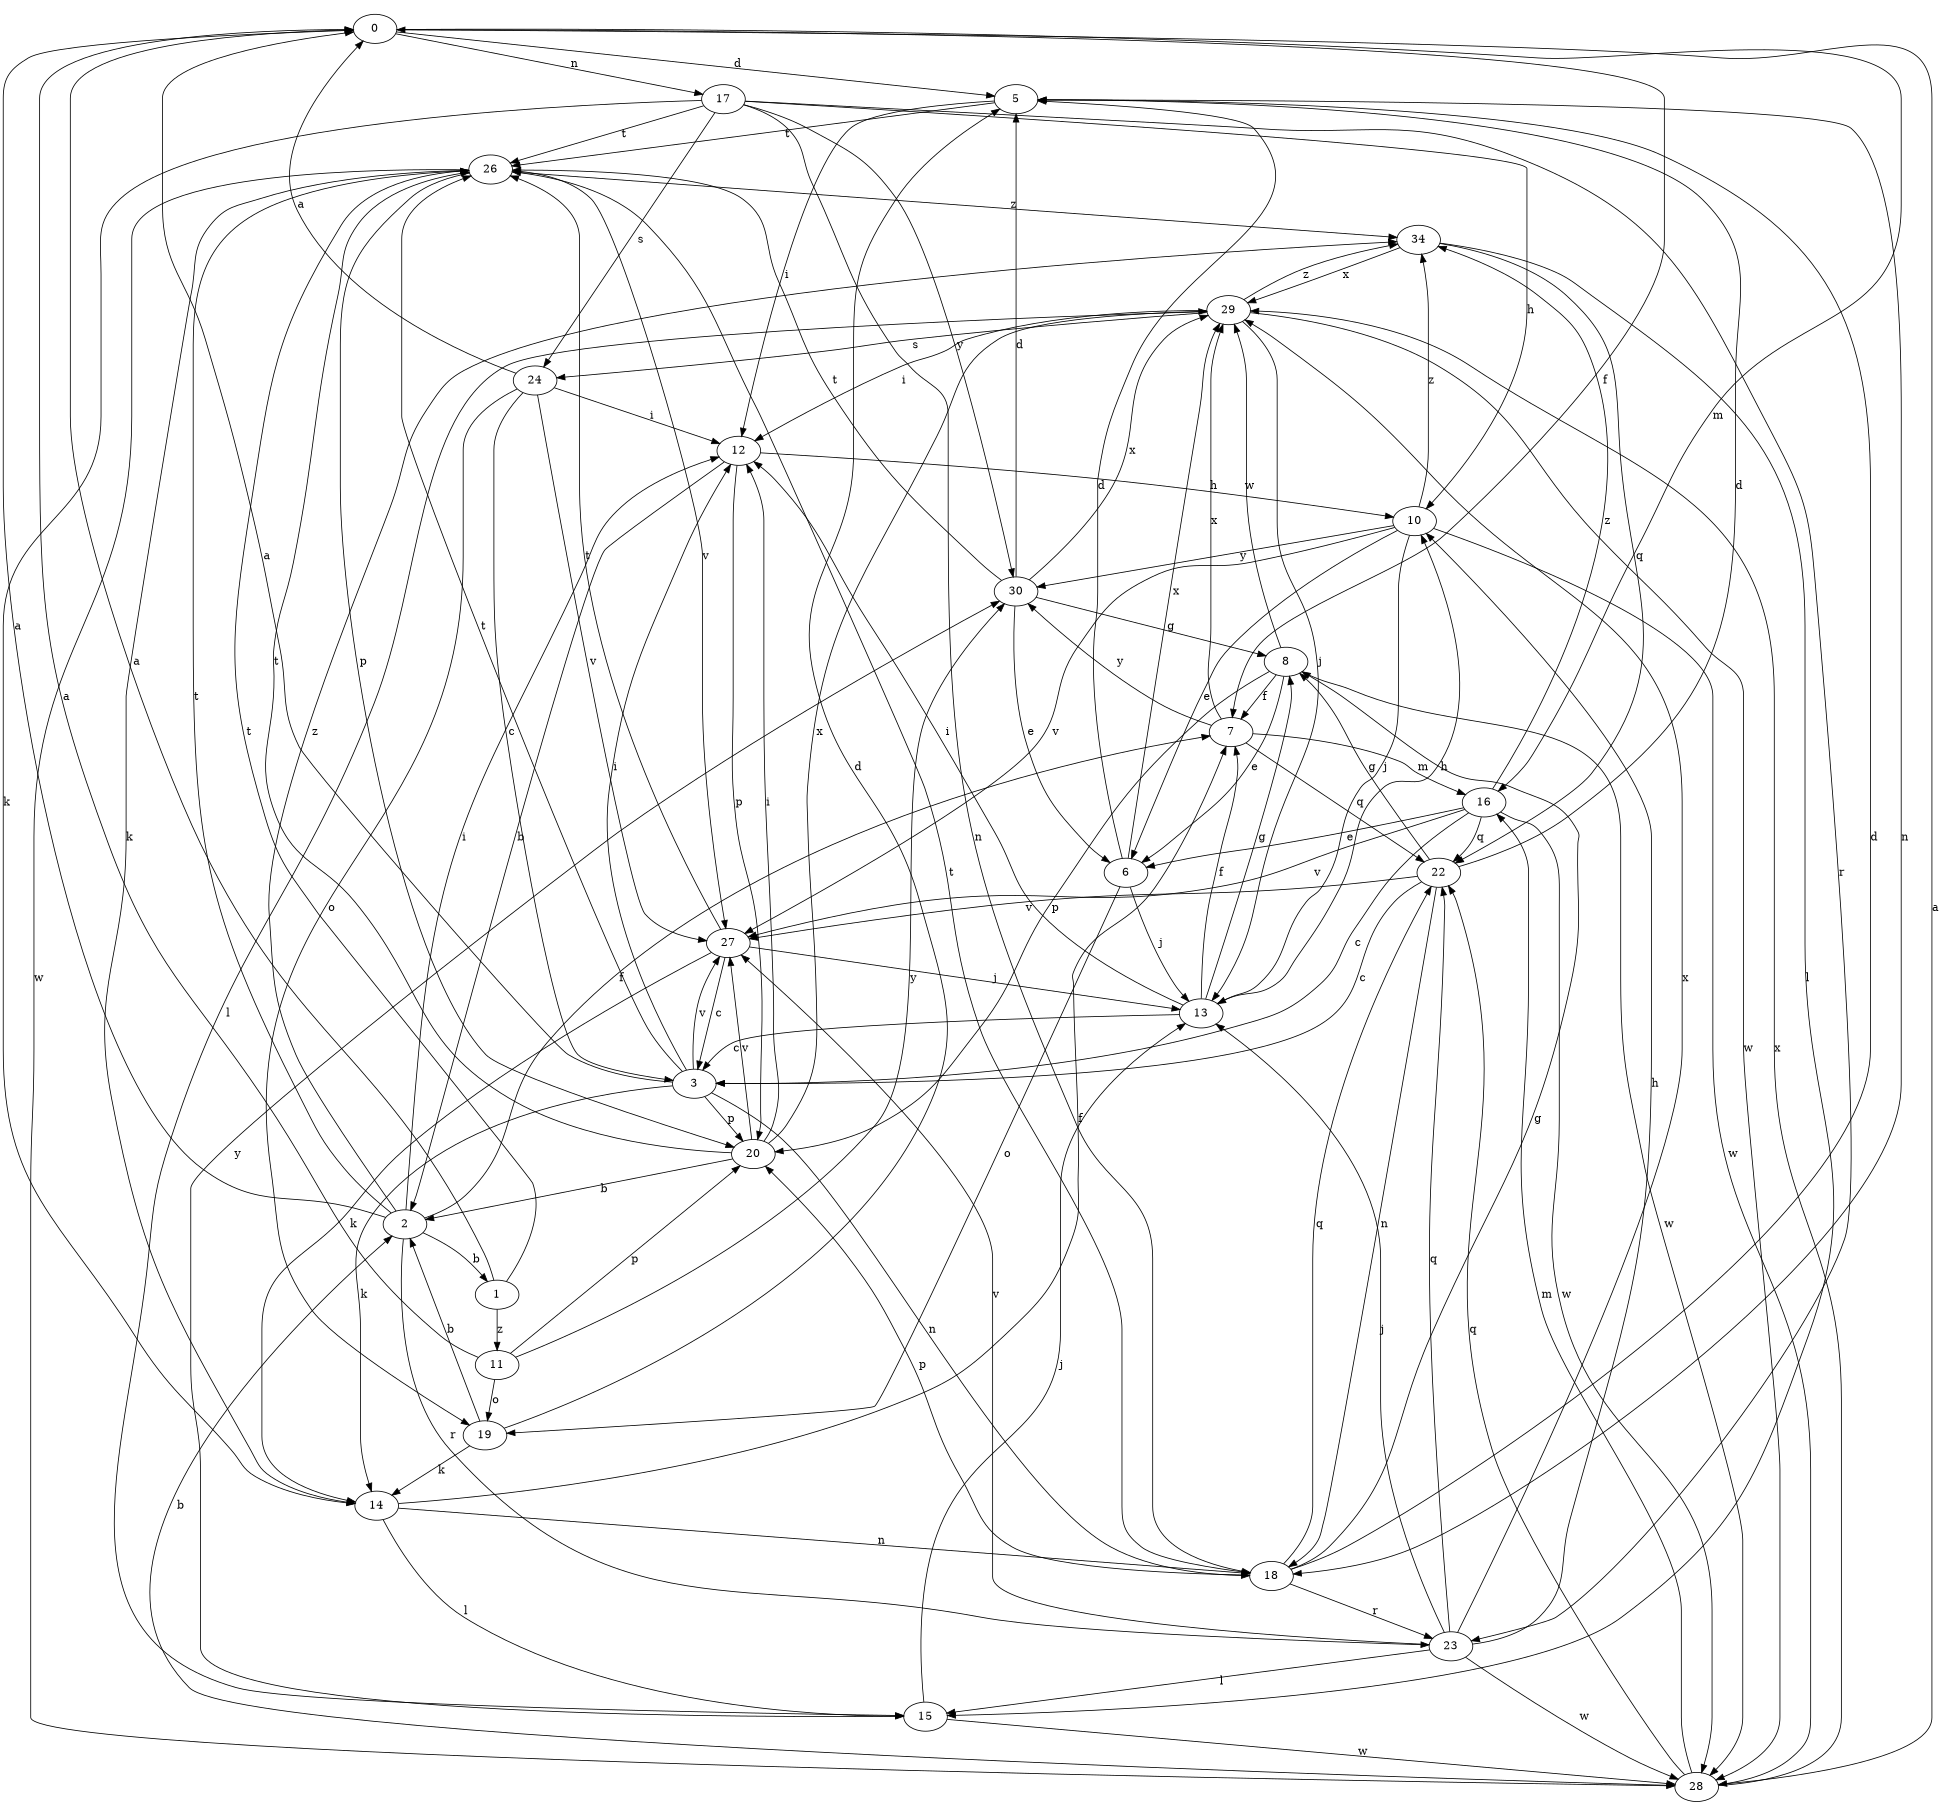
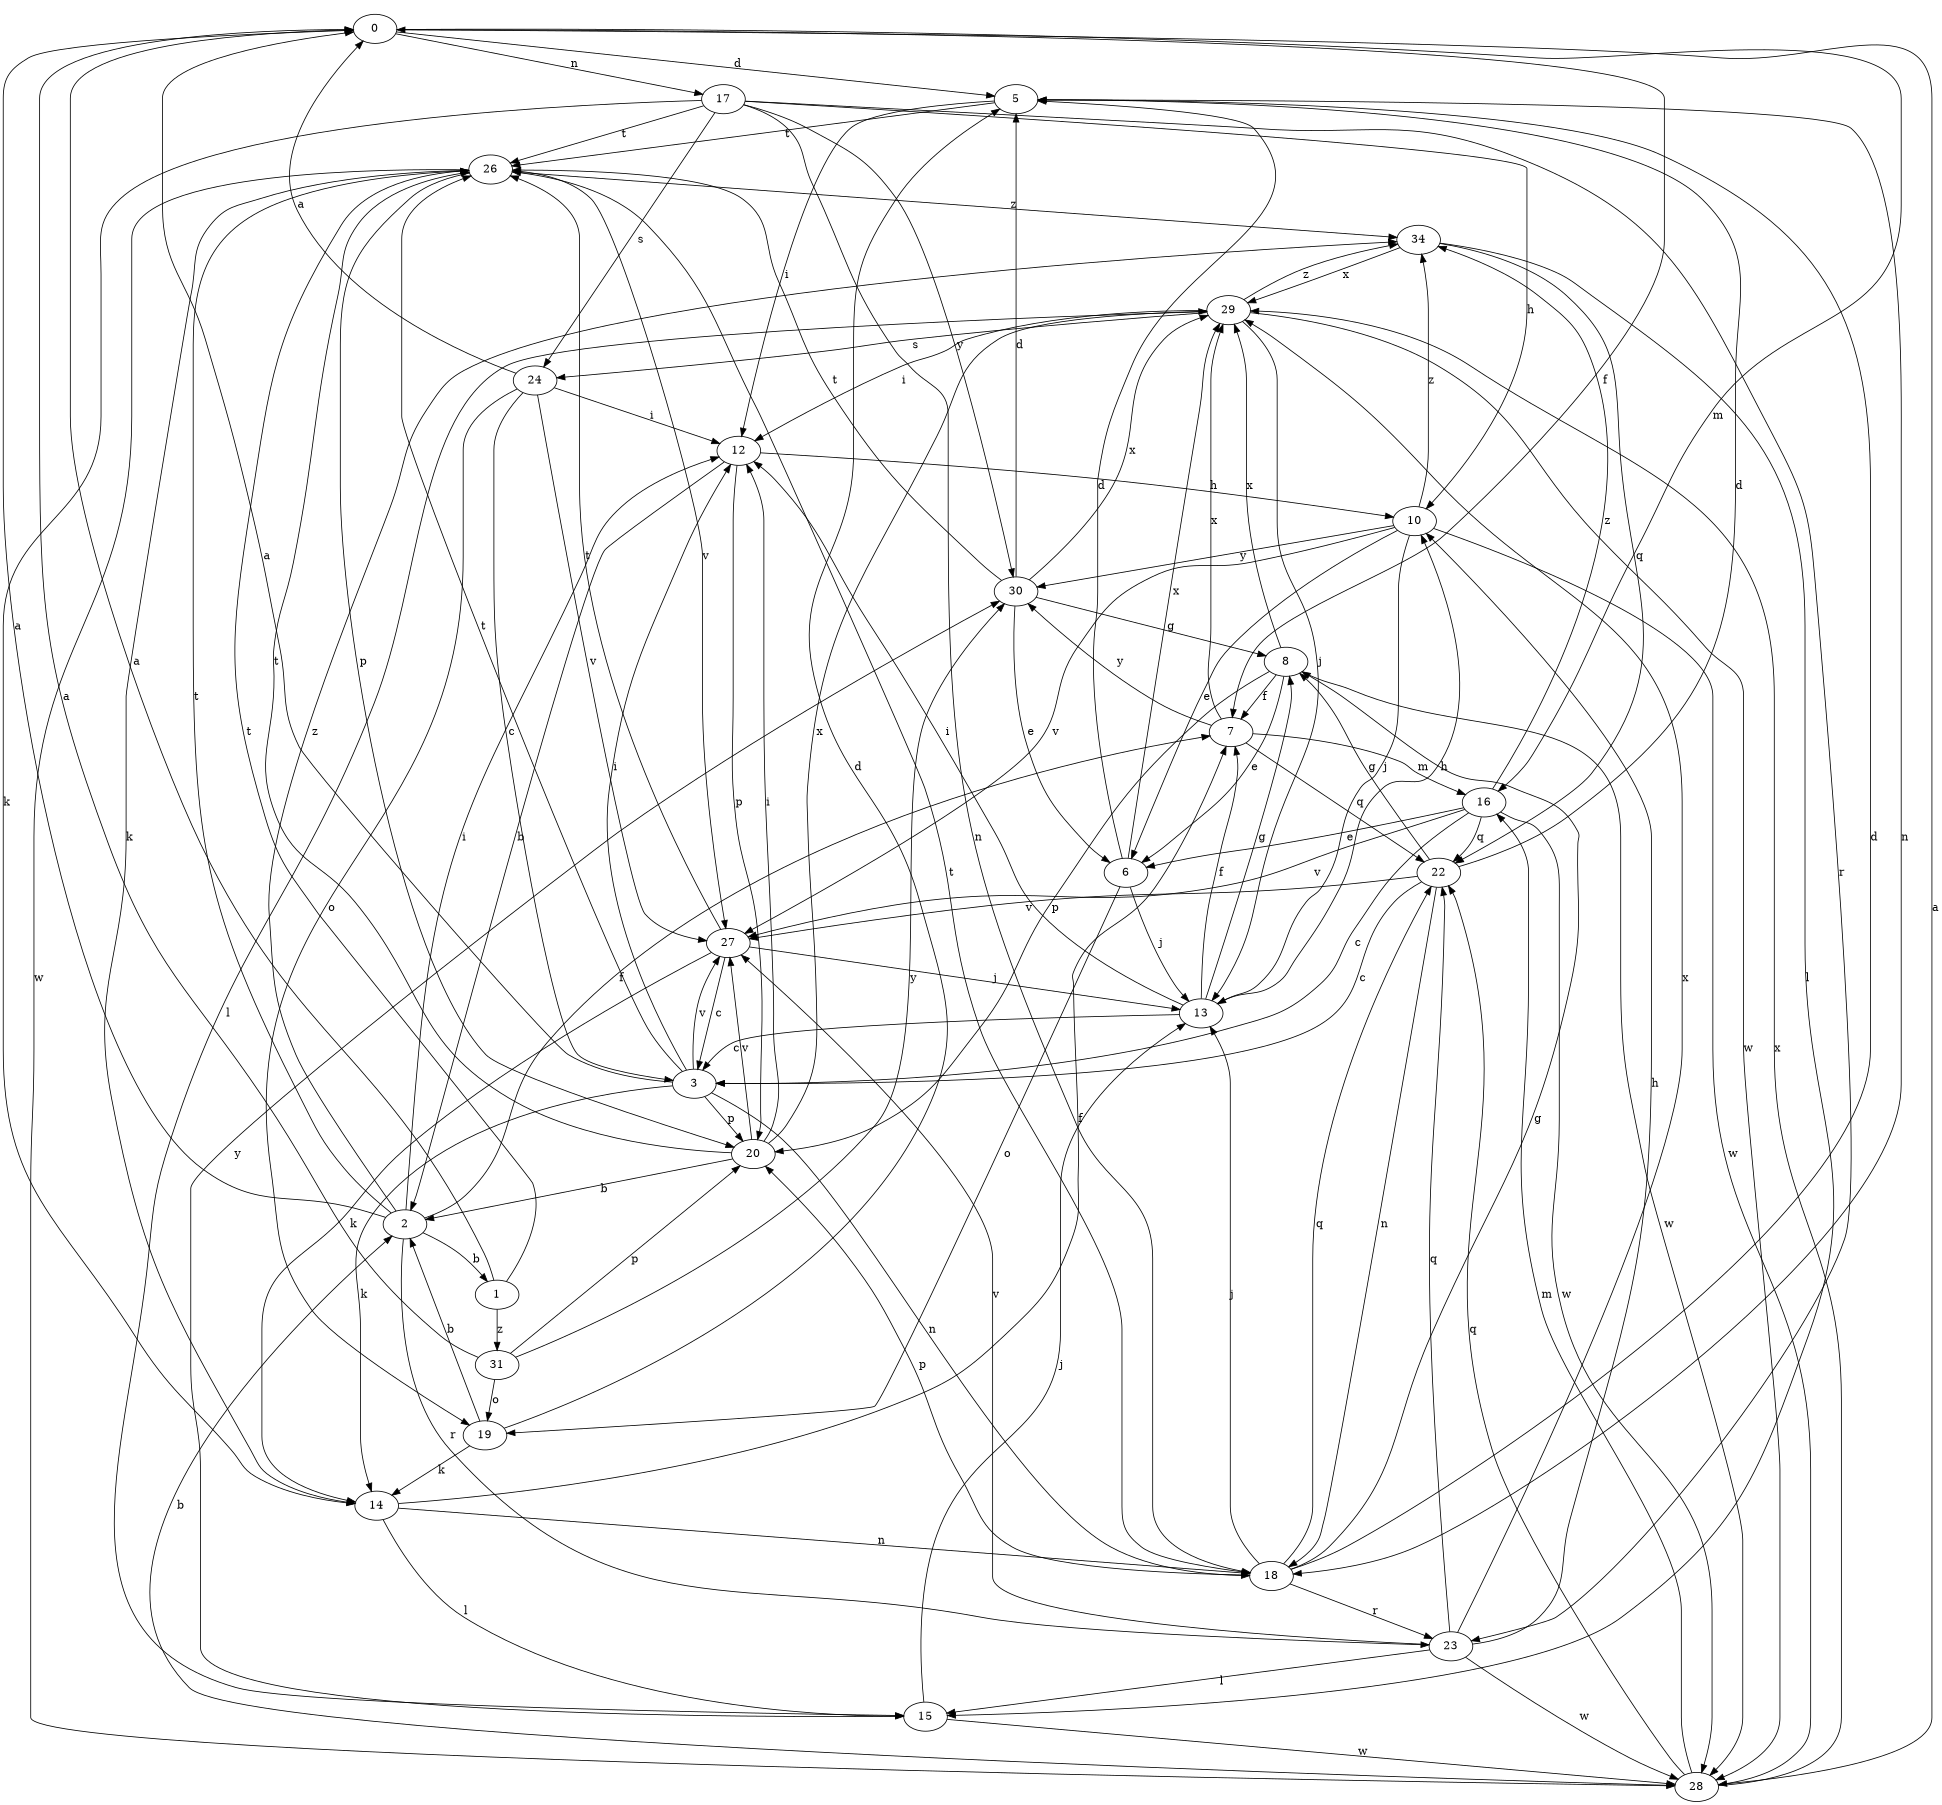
edge "8" -> "29": label "w" -> "x"
edge "23" -> "13": now "18" -> "13"
node "11": label "11" -> "31"
